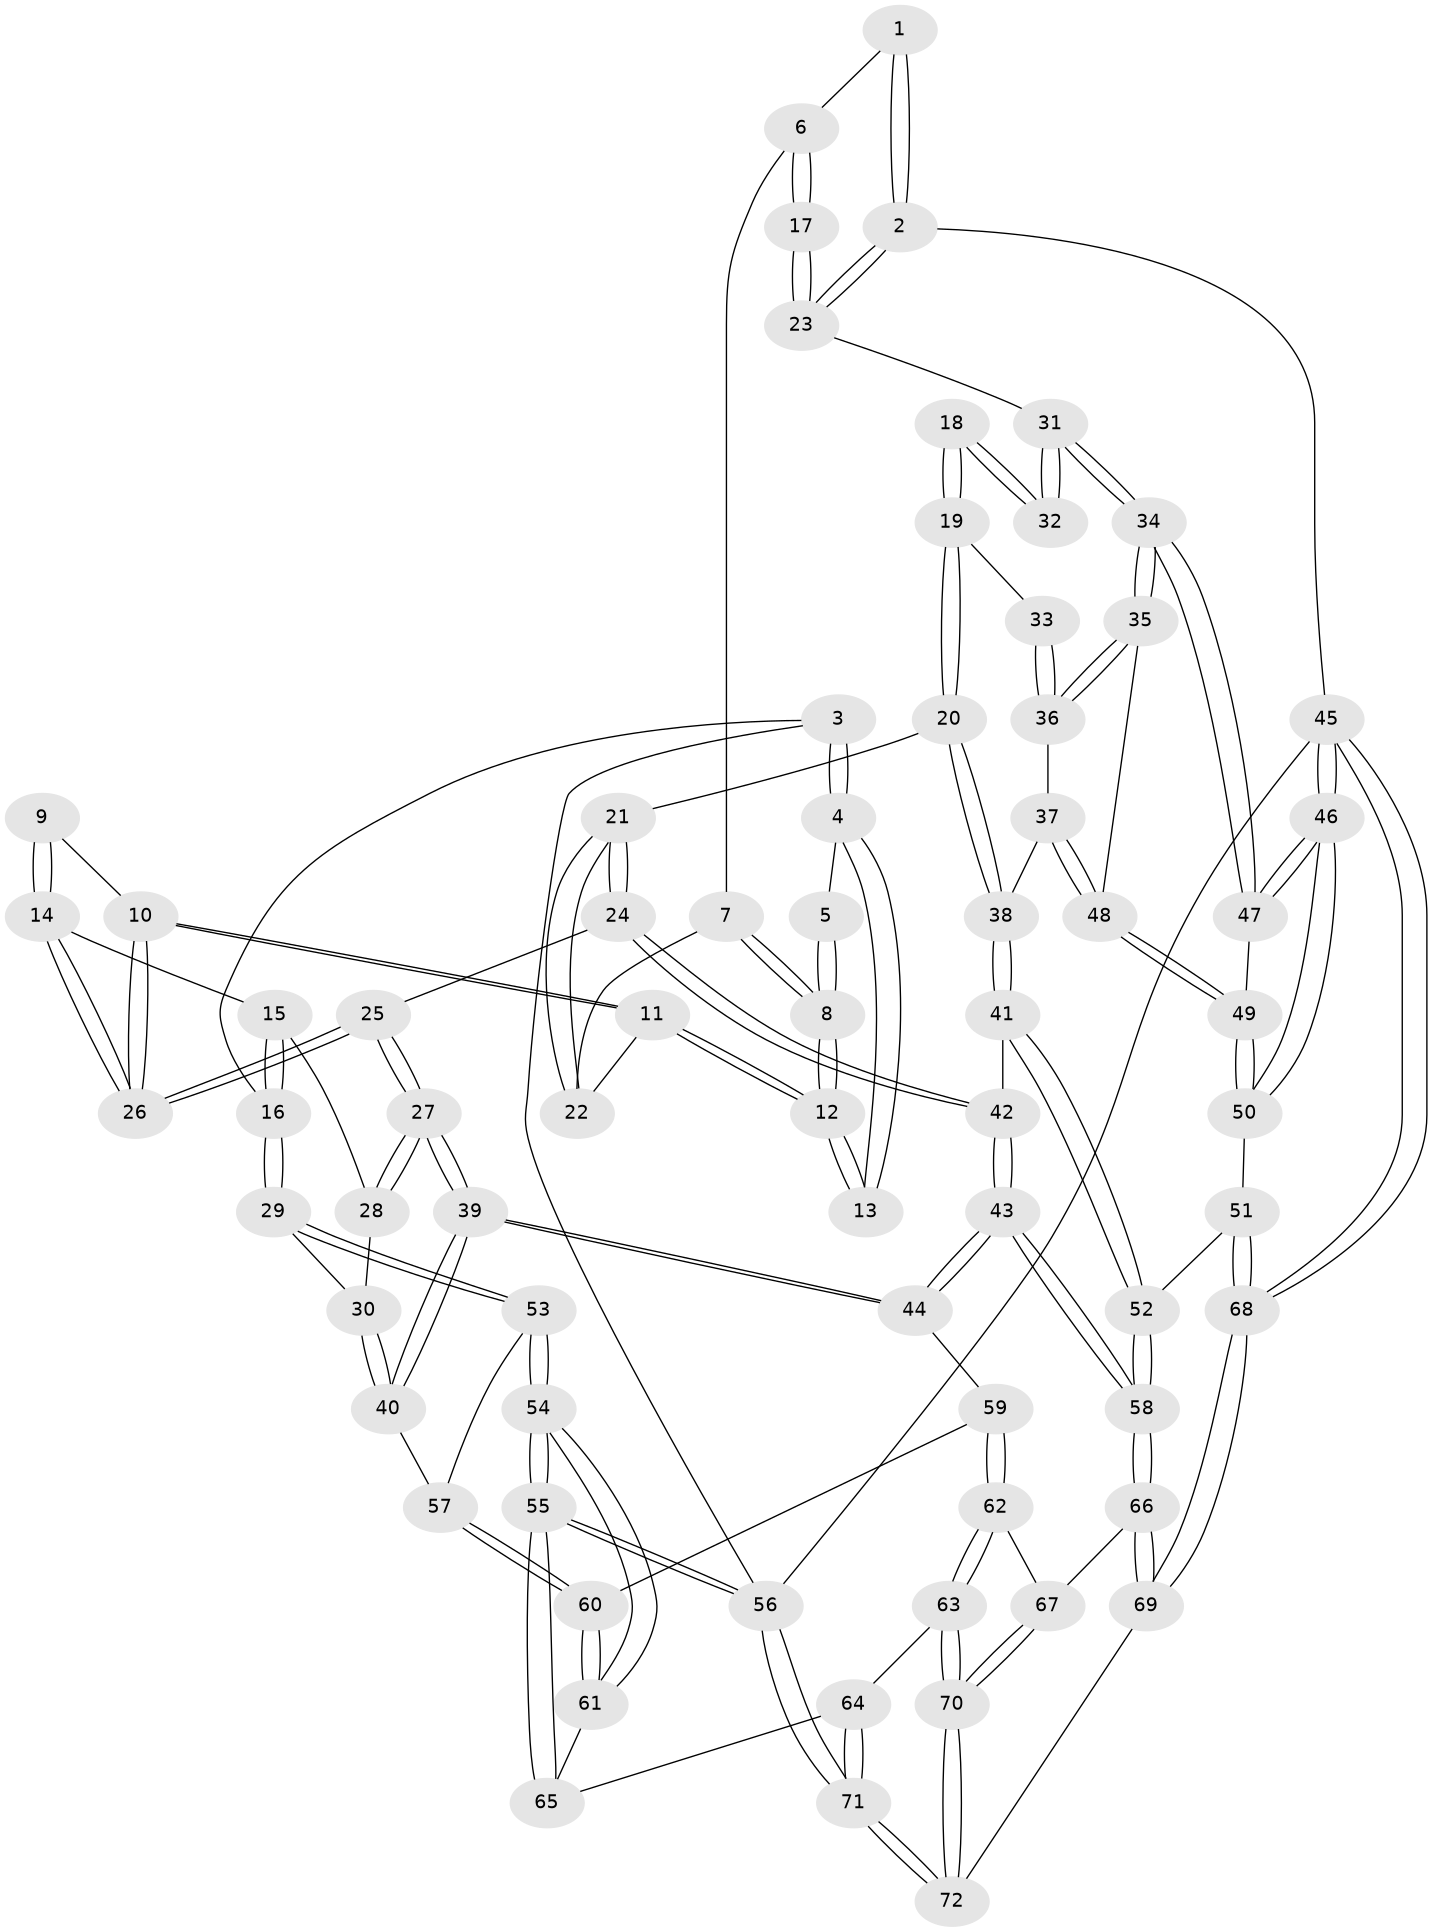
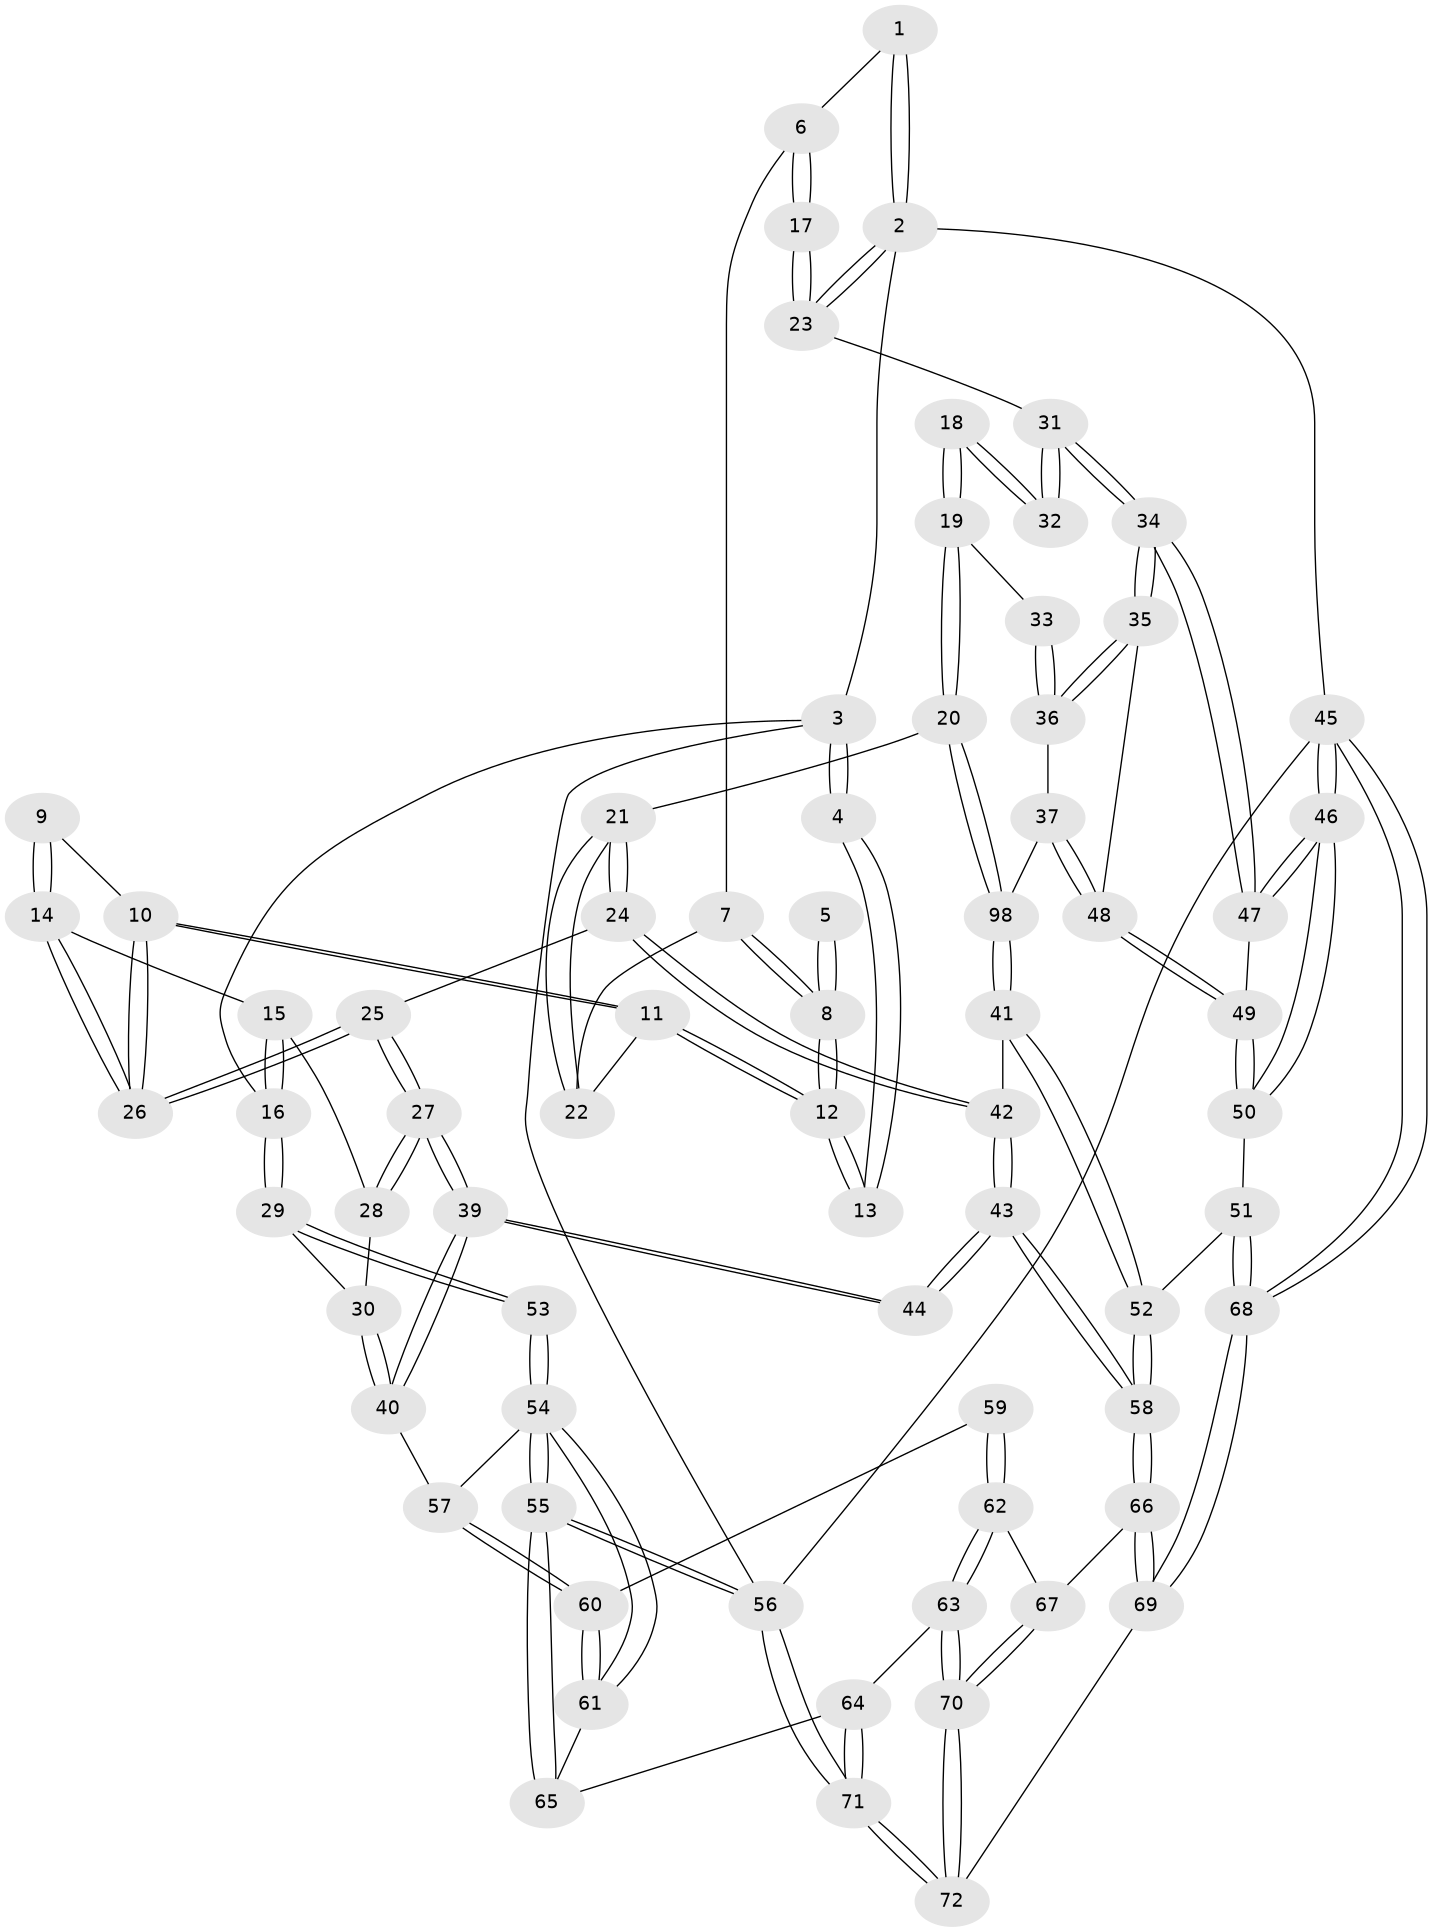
edge "2" -- "3": added
edge "4" -- "5": removed
node "38": label "38" -> "98"
edge "44" -- "59": removed
edge "53" -- "57": now "54" -- "57"
